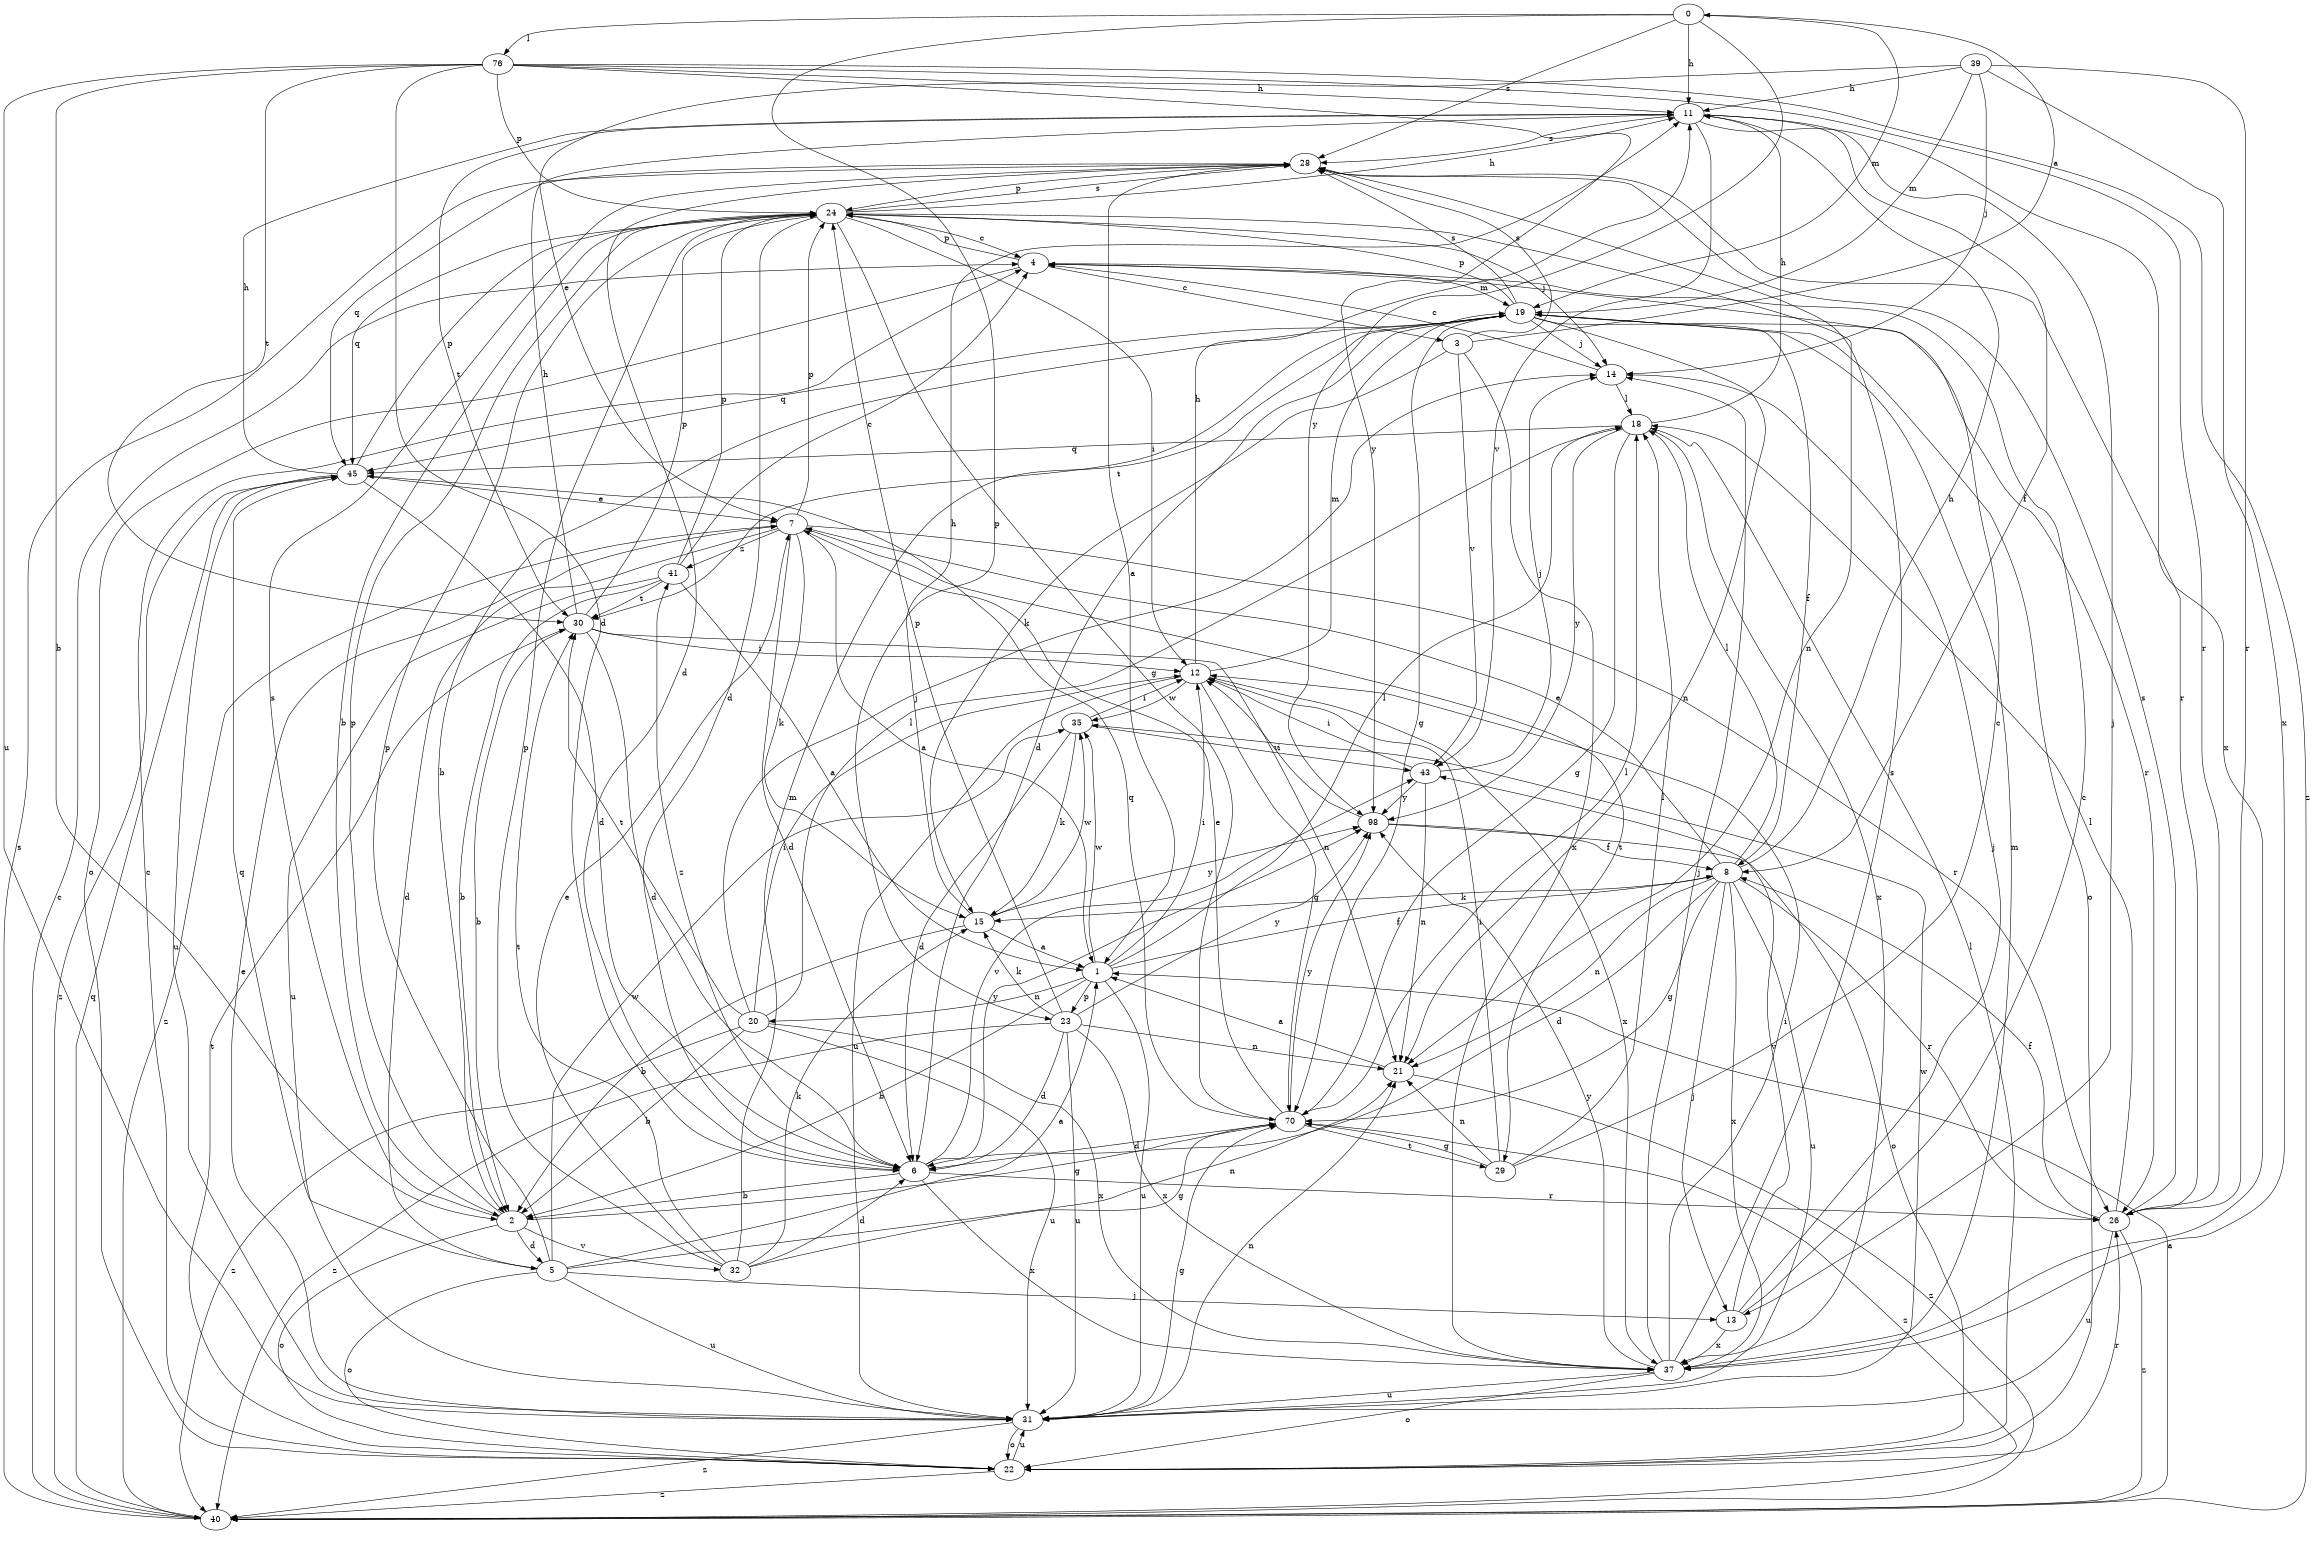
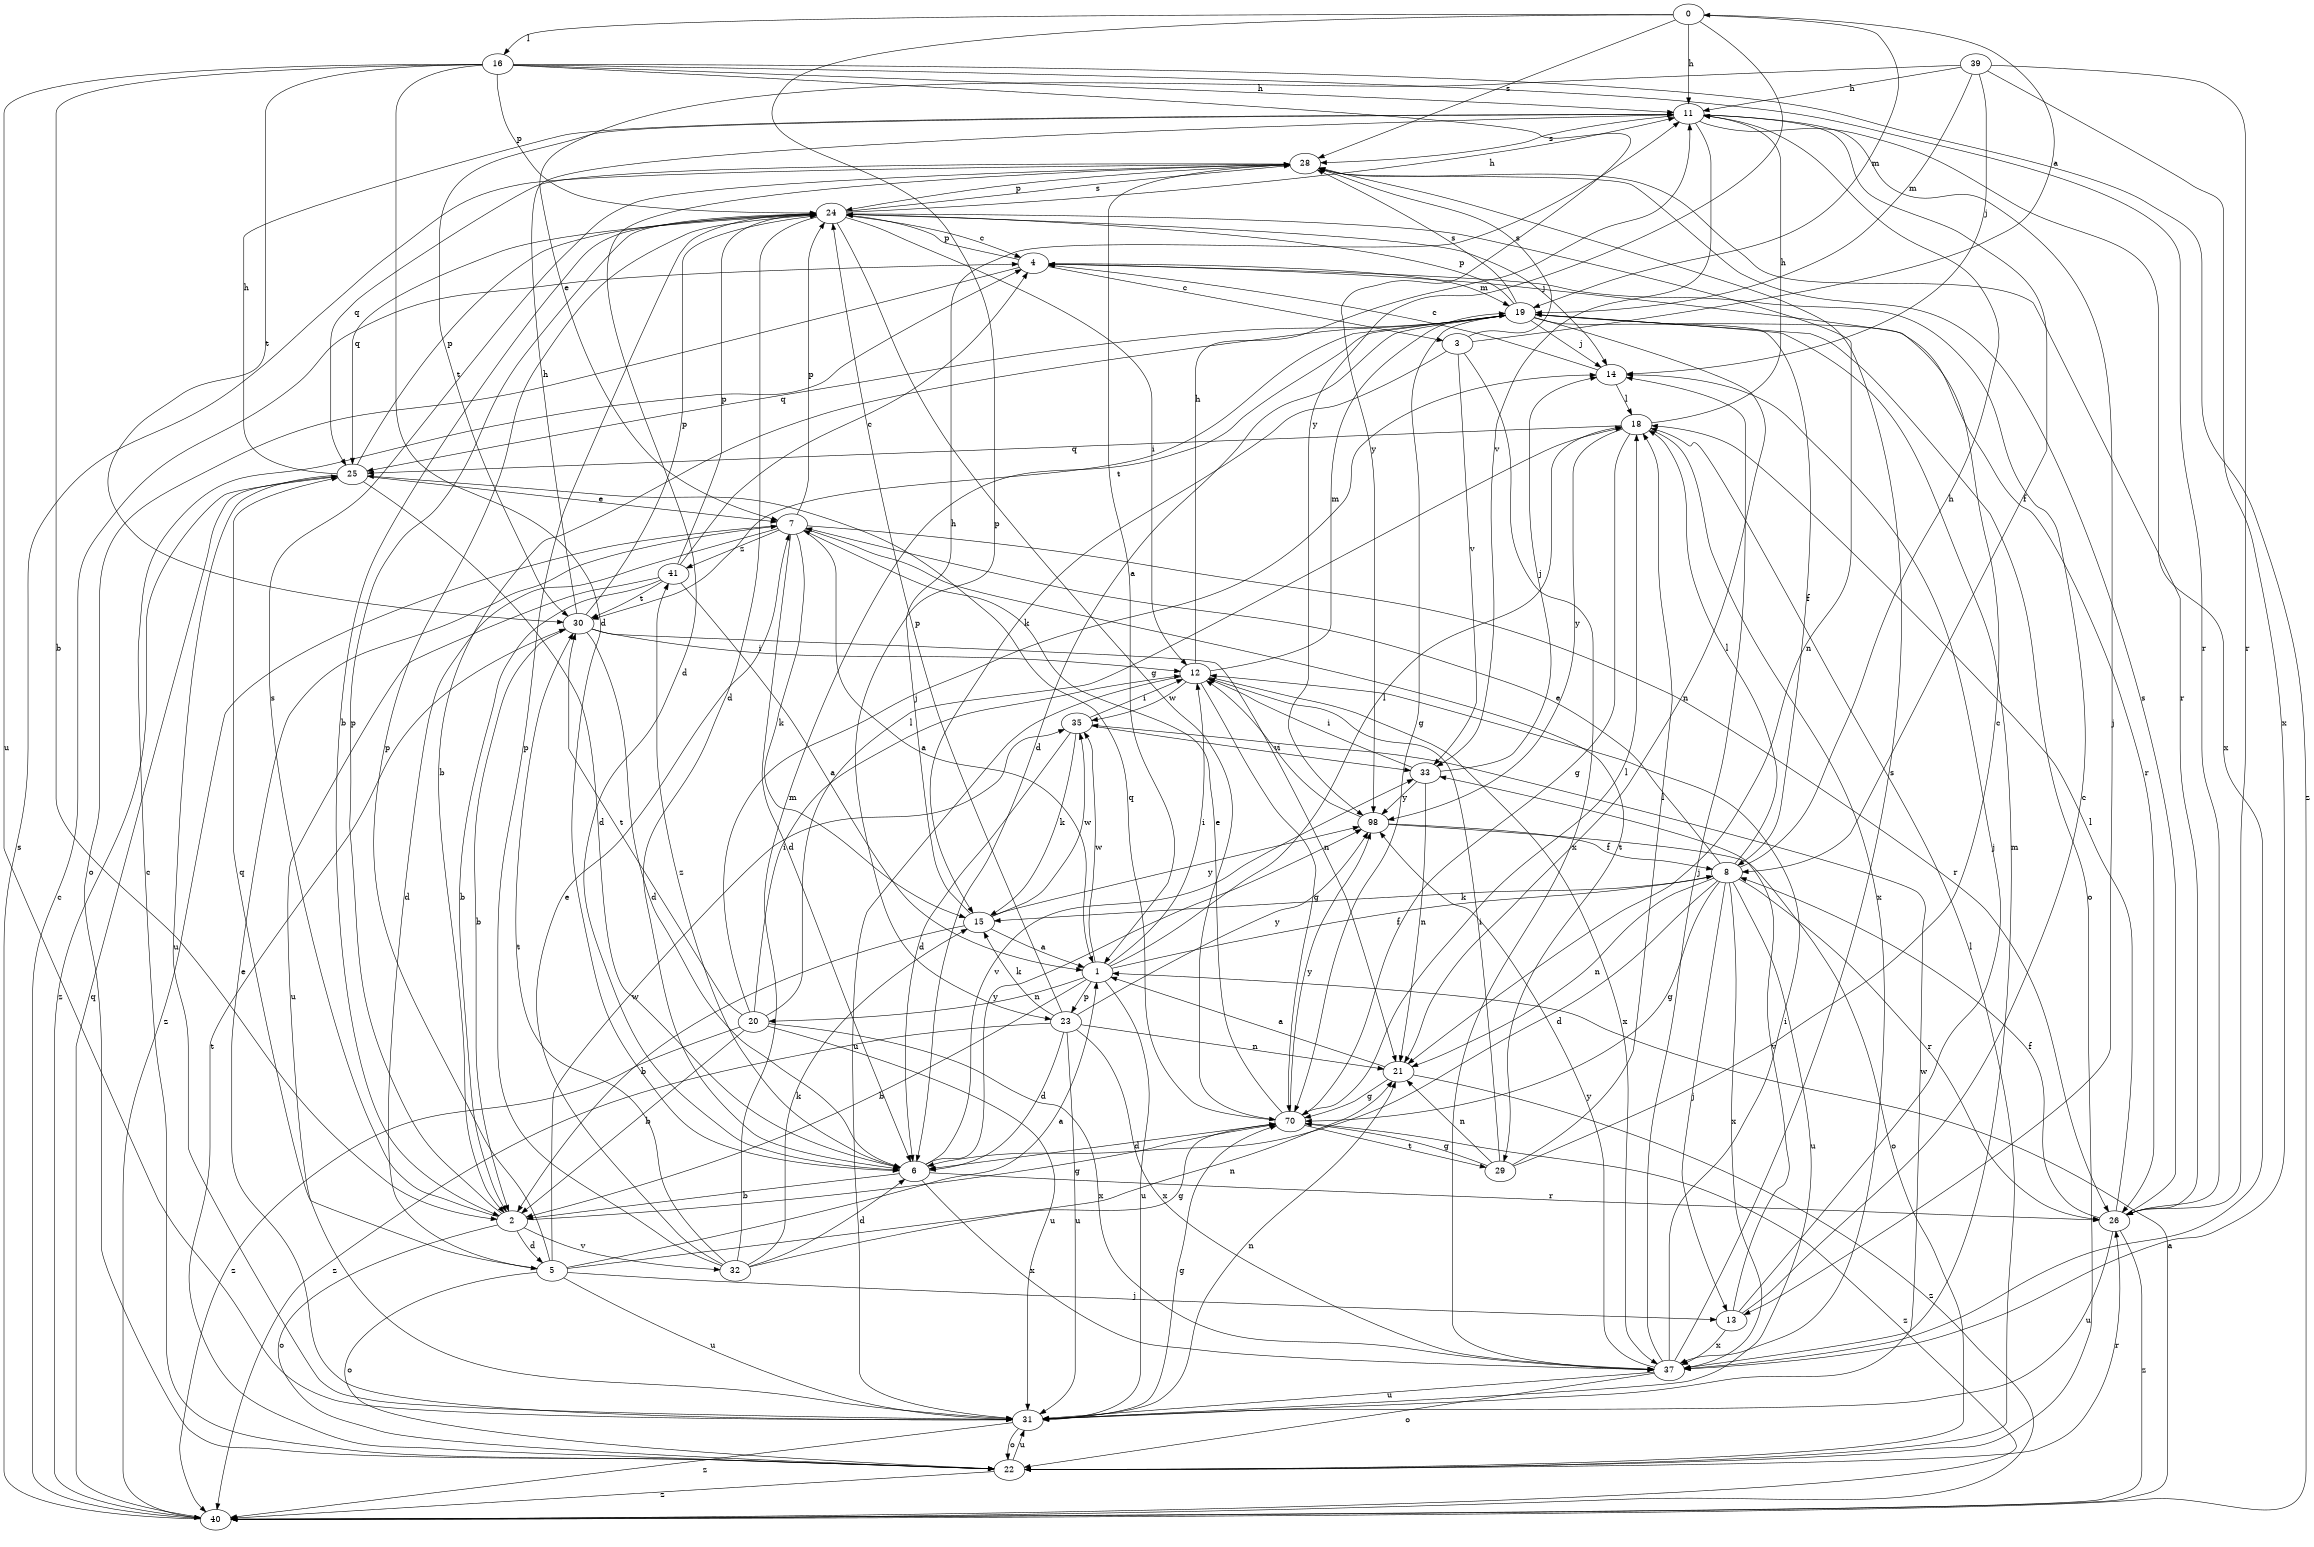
node "76": label "76" -> "16"
node "45": label "45" -> "25"
node "43": label "43" -> "33"
edge "21" -> "70": added, label "g"
